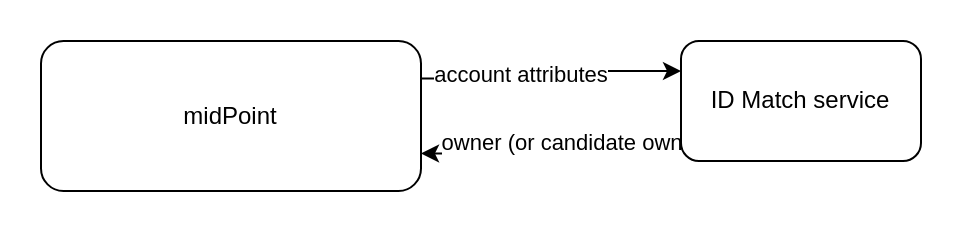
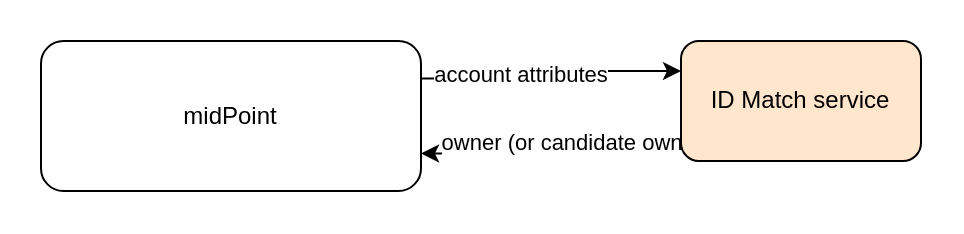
node "ID Match service": fillcolor #ffffff -> #ffe6cc
